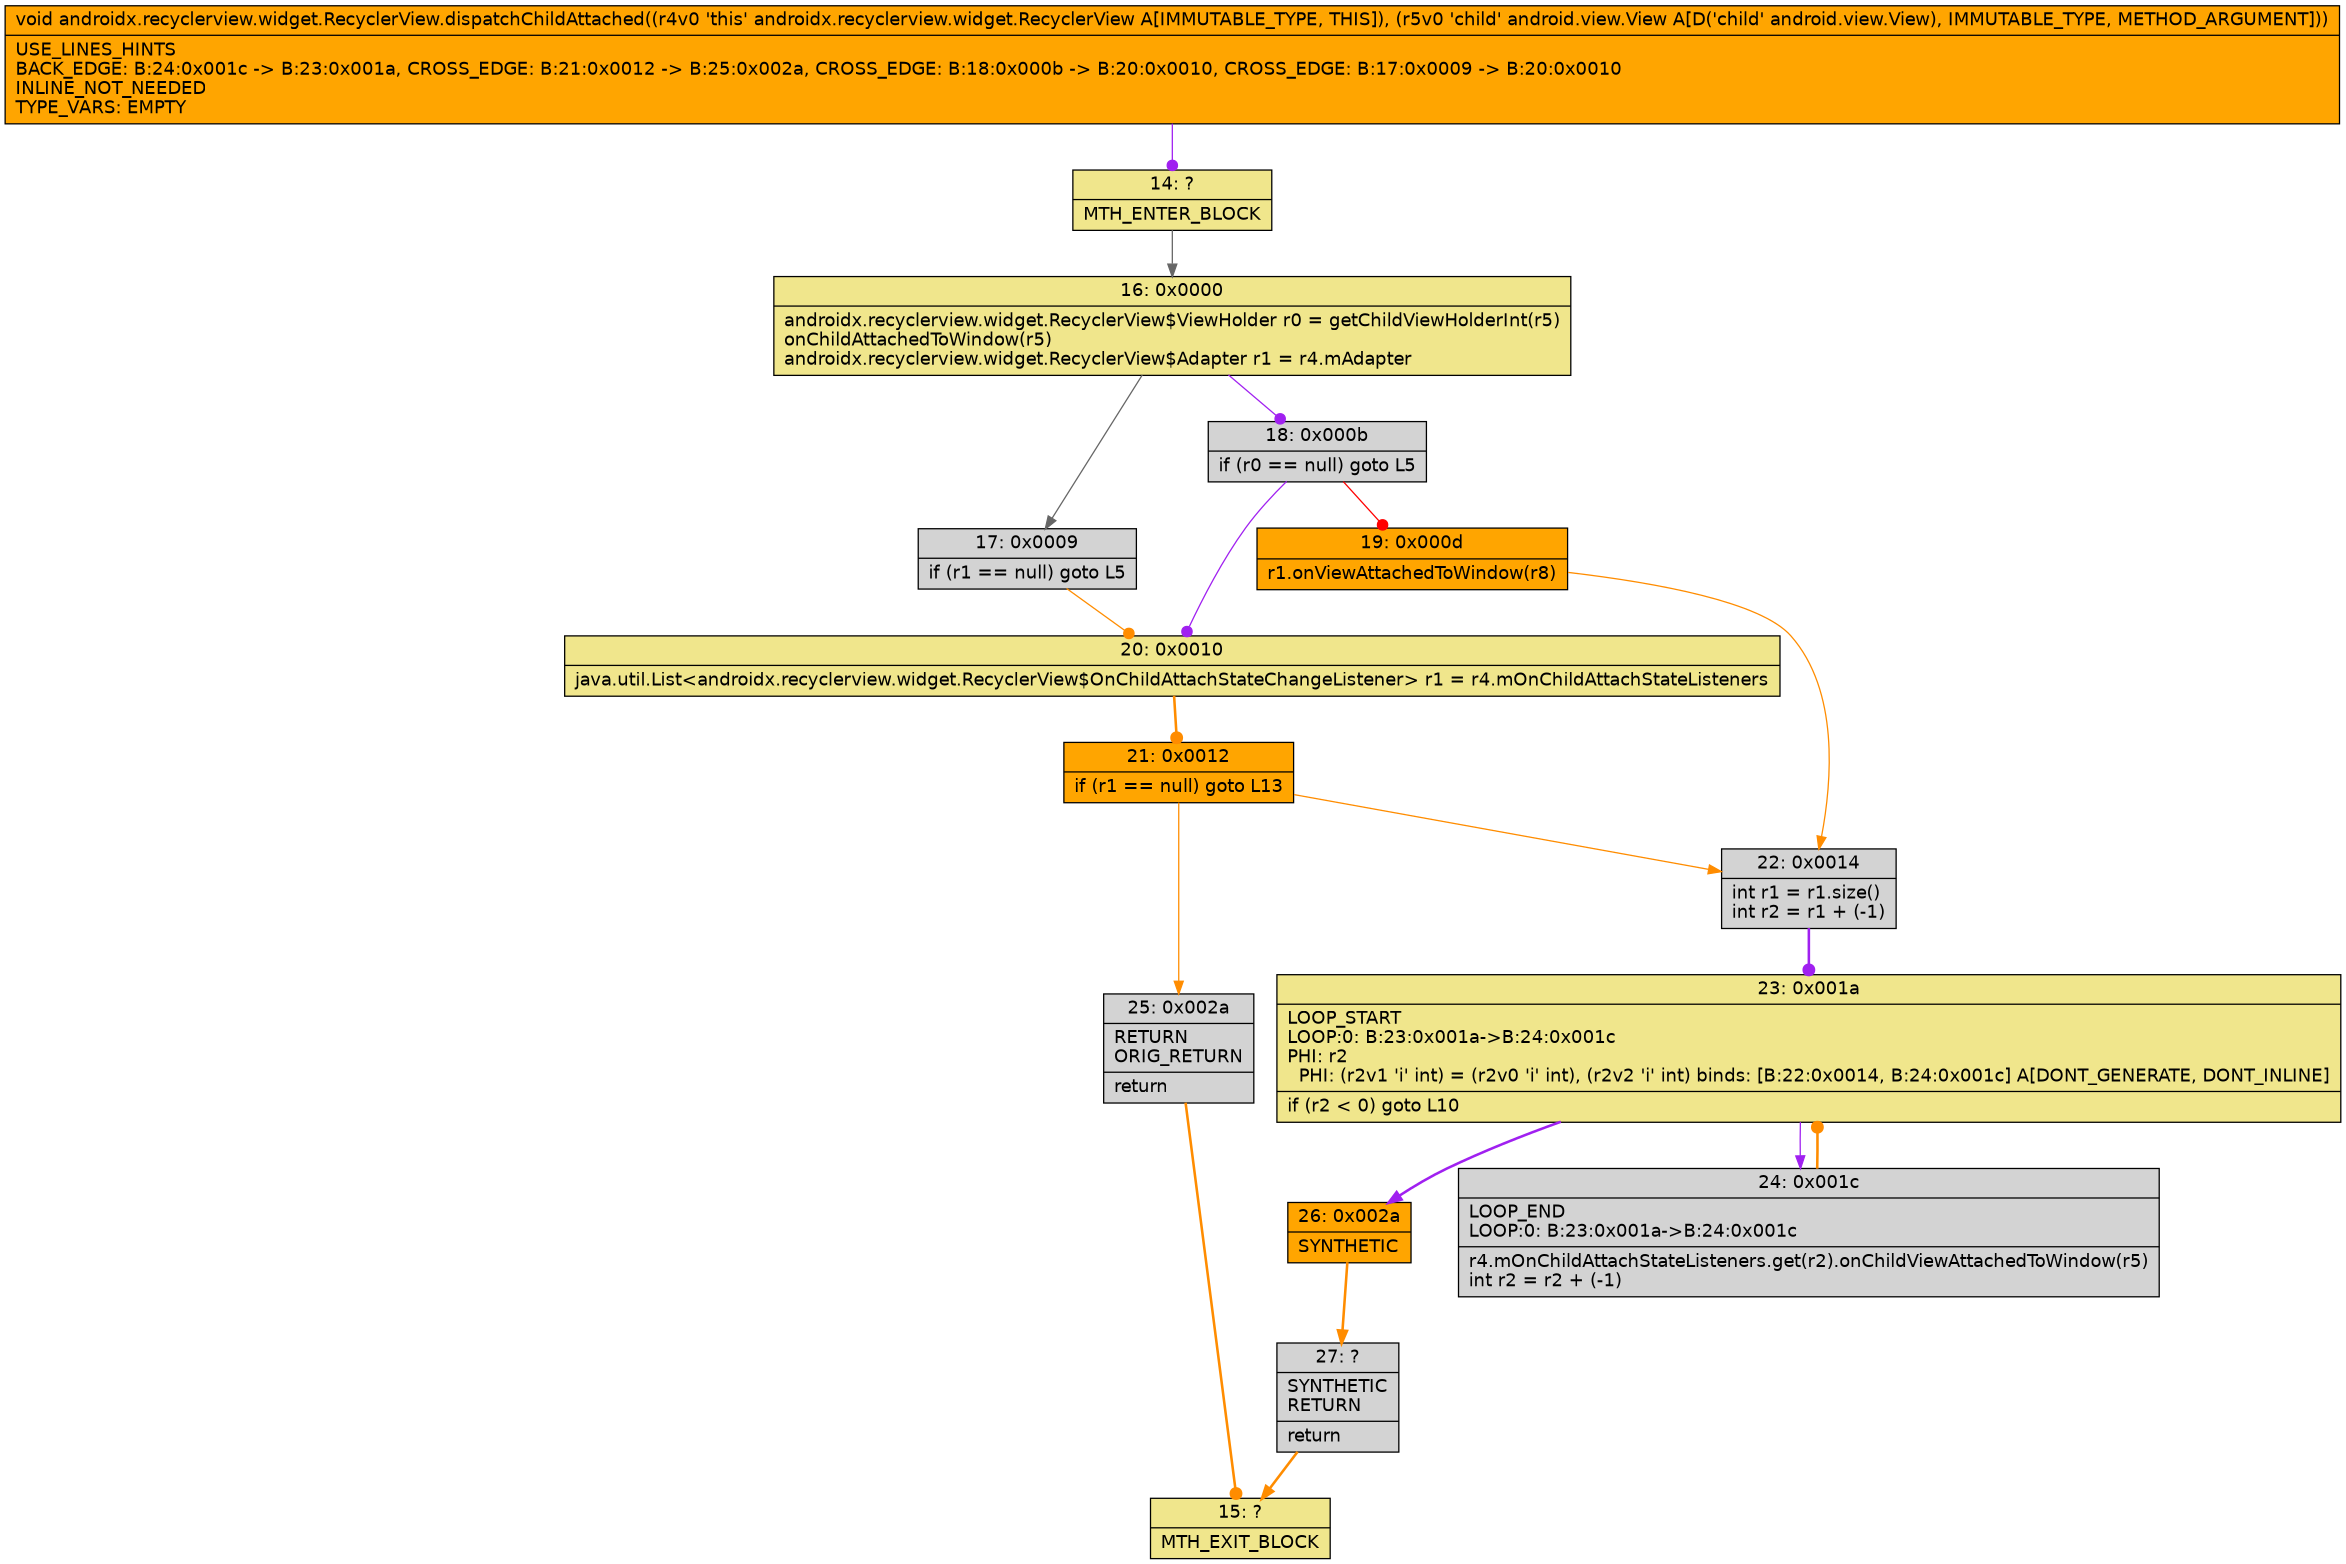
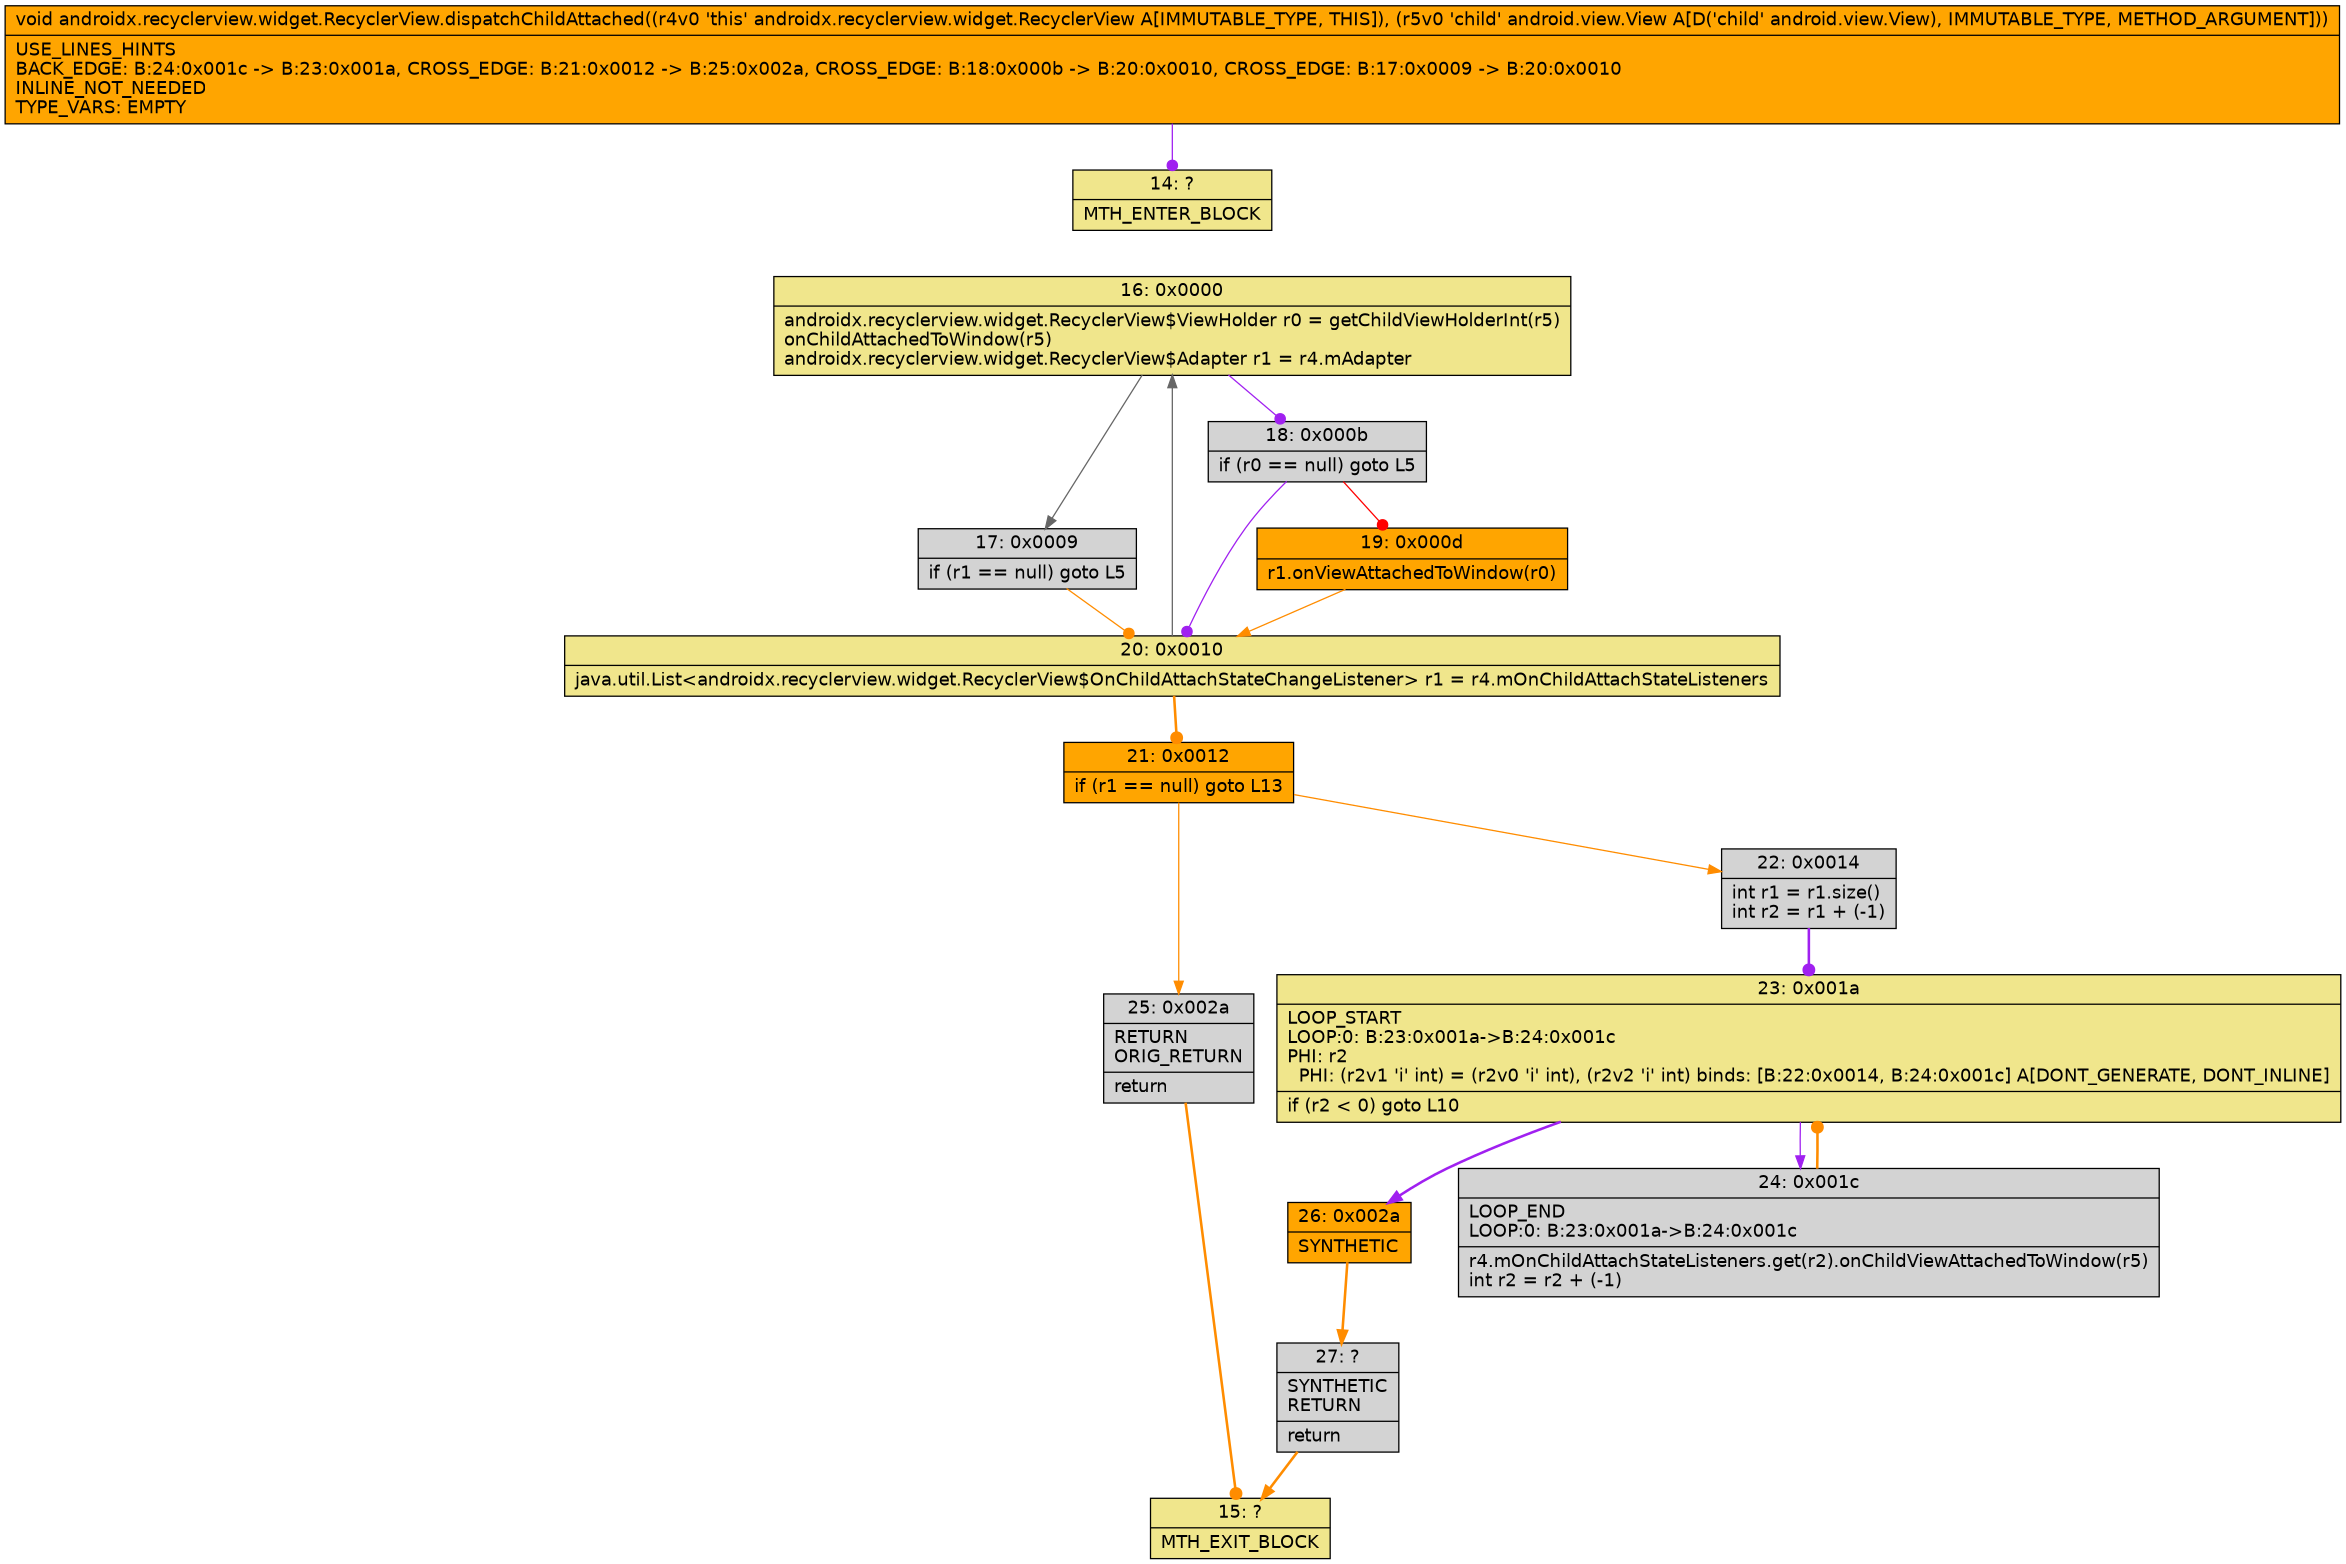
edge "14: ?" -> "16: 0x0000": now "20: 0x0010" -> "16: 0x0000"
node "19: 0x000d": text "r1.onViewAttachedToWindow(r8)" -> "r1.onViewAttachedToWindow(r0)"
edge "19: 0x000d" -> "22: 0x0014": now "19: 0x000d" -> "20: 0x0010"
